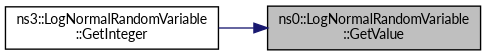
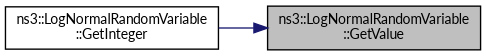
node "ns0::LogNormalRandomVariable ::GetValue": label "ns0::LogNormalRandomVariable ::GetValue" -> "ns3::LogNormalRandomVariable ::GetValue"
